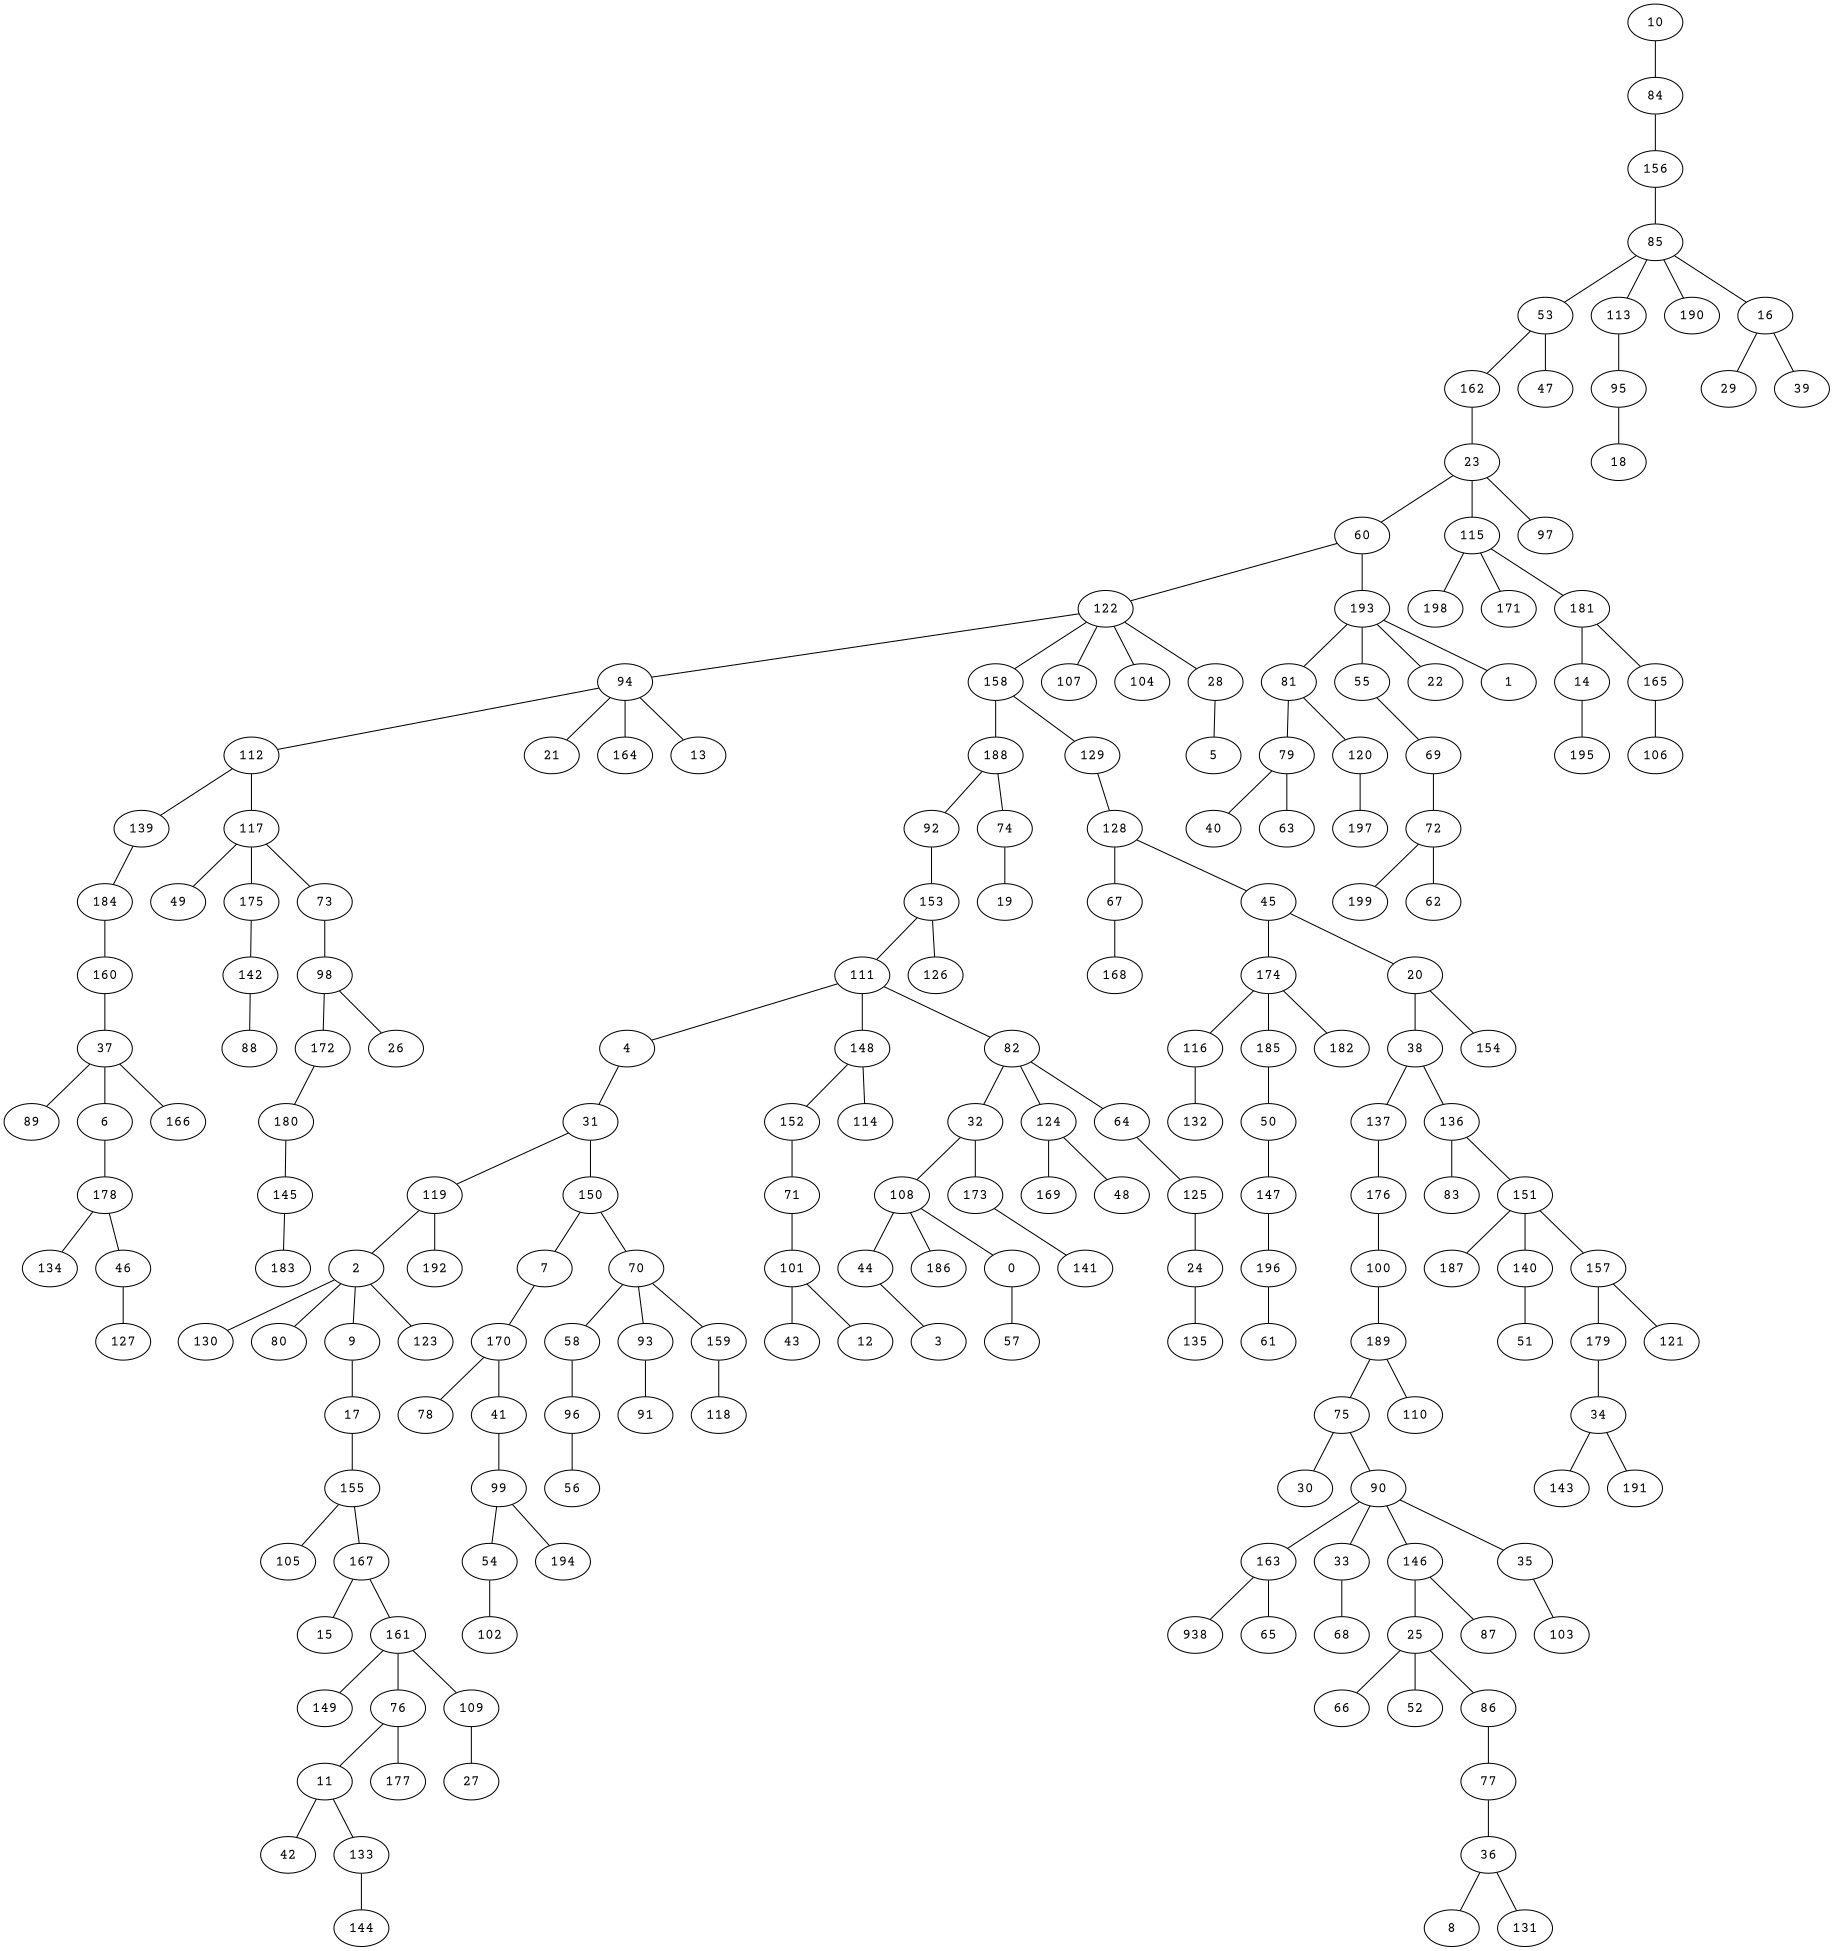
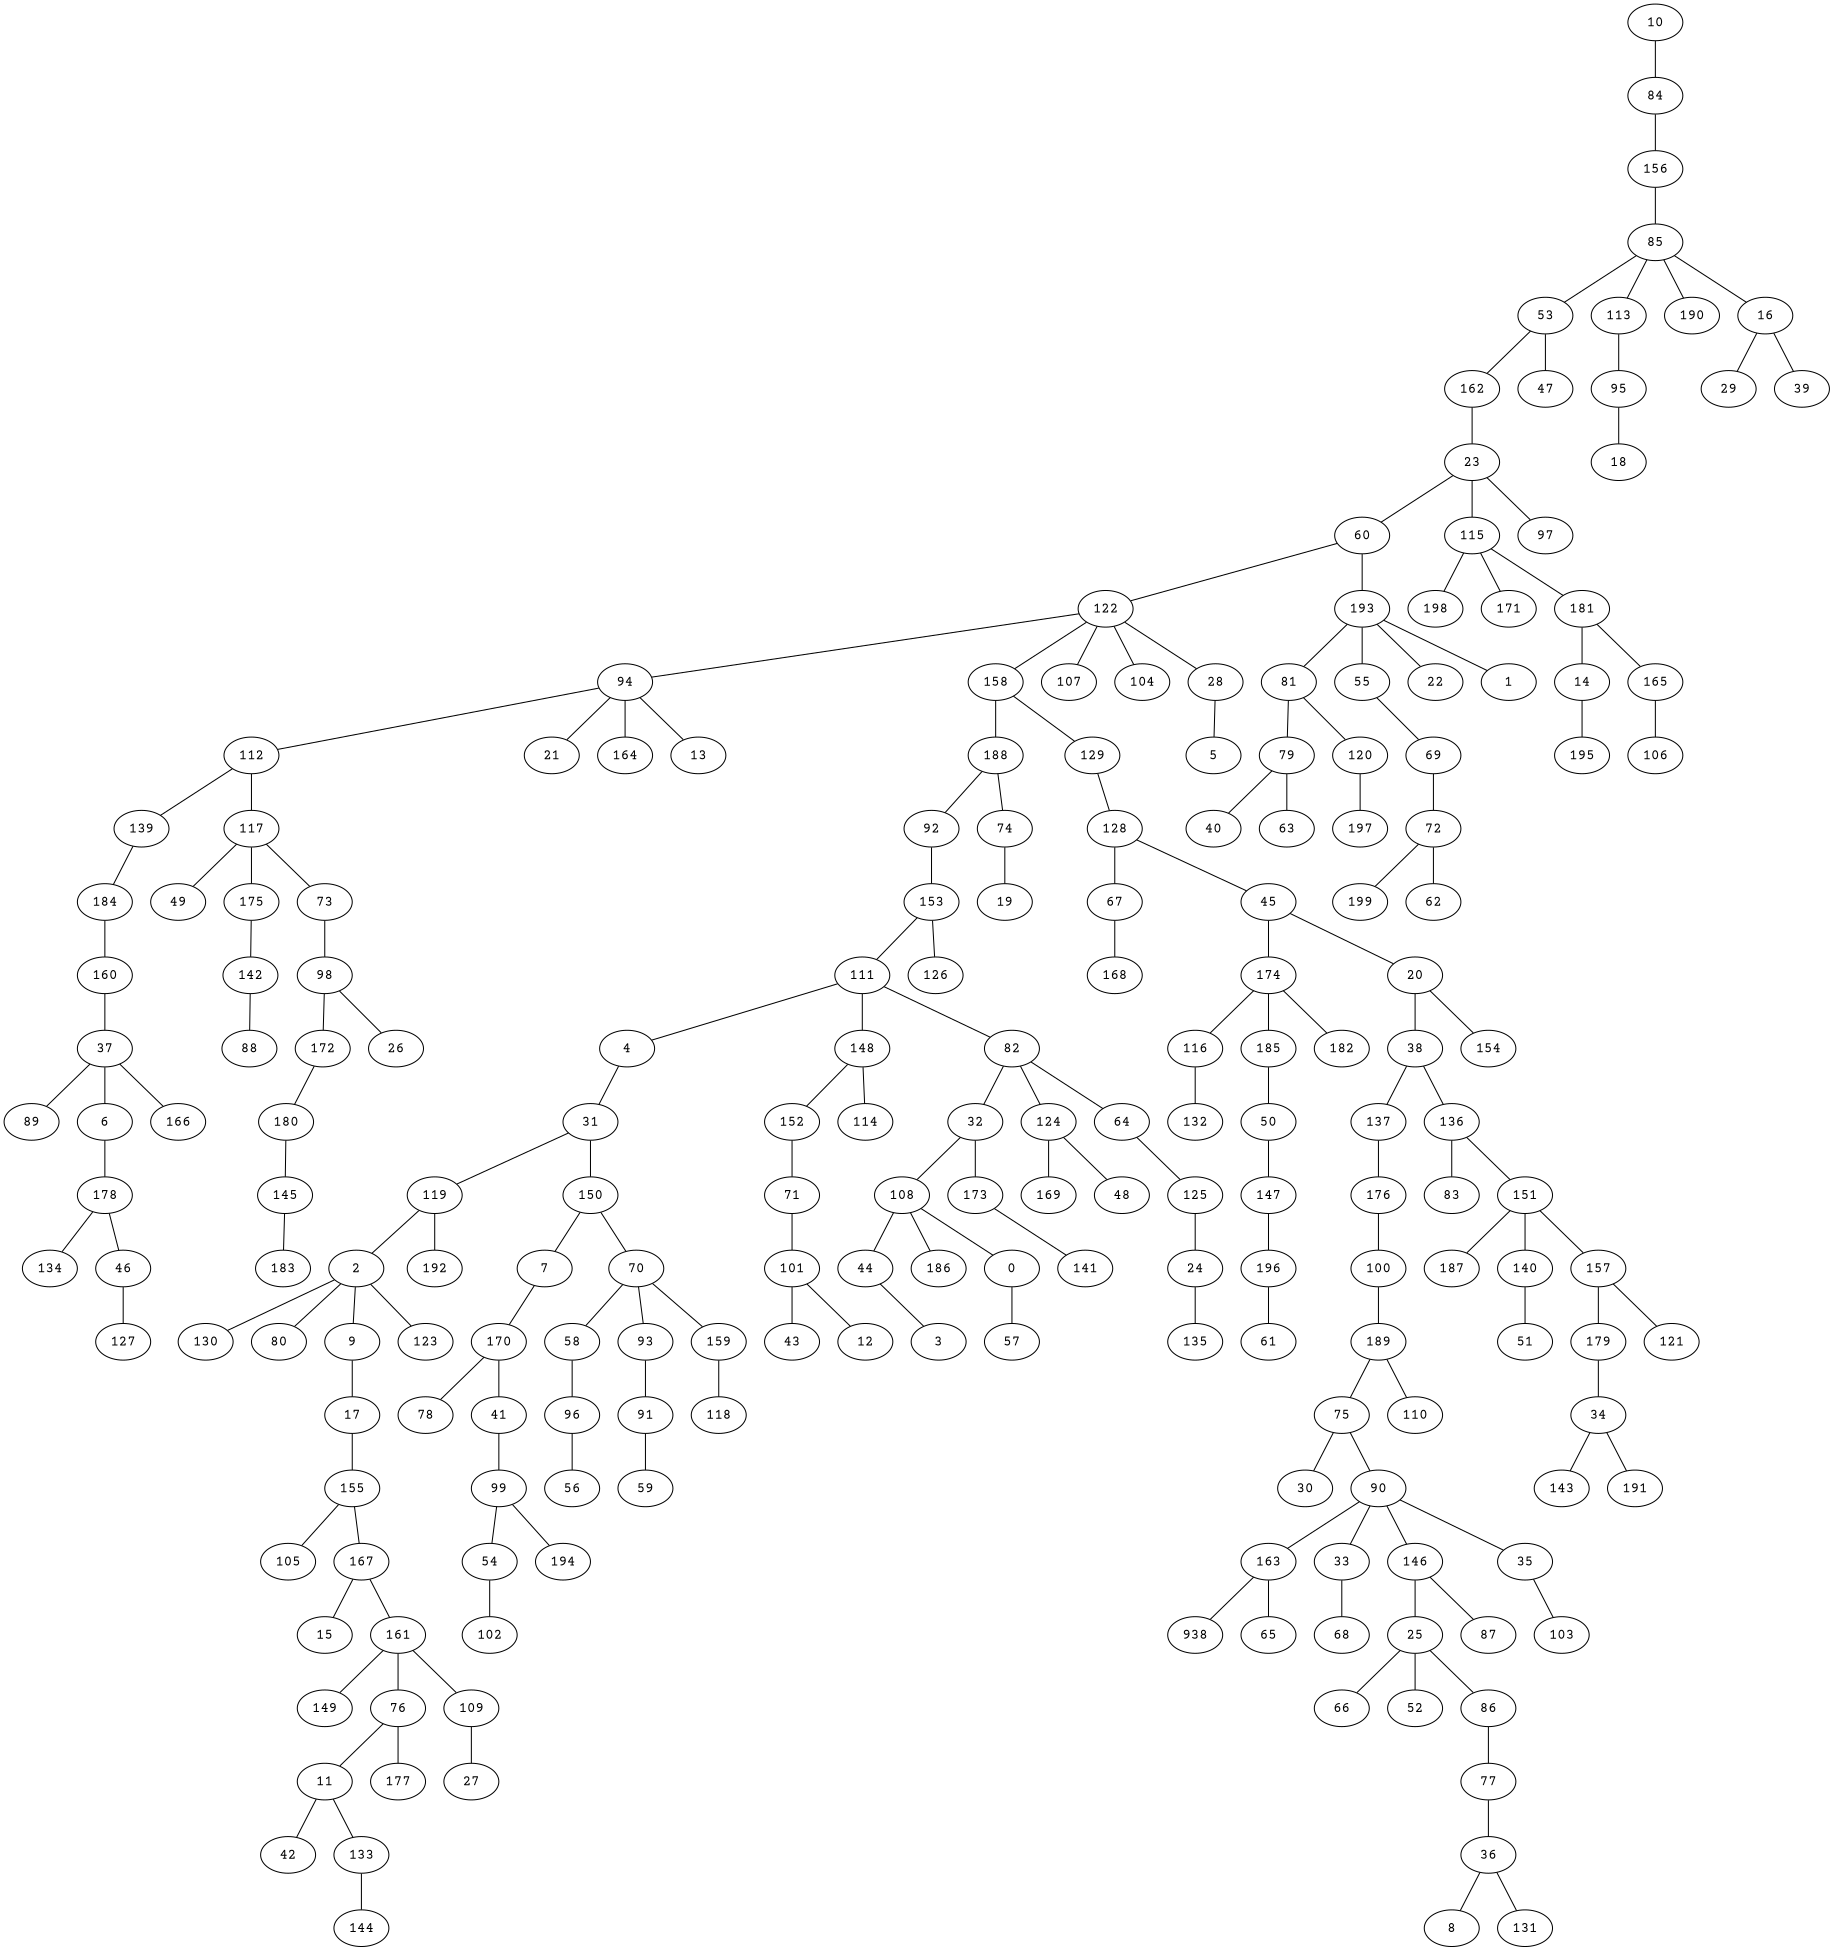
node "59": added
